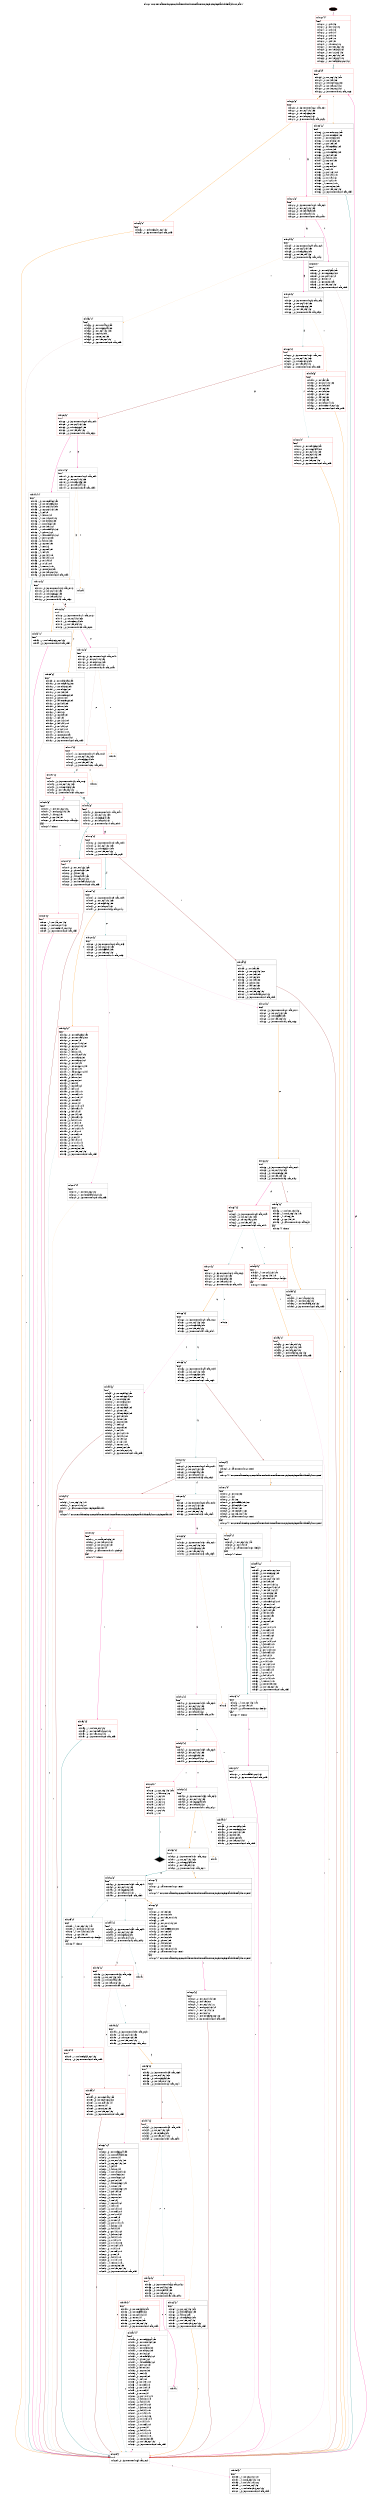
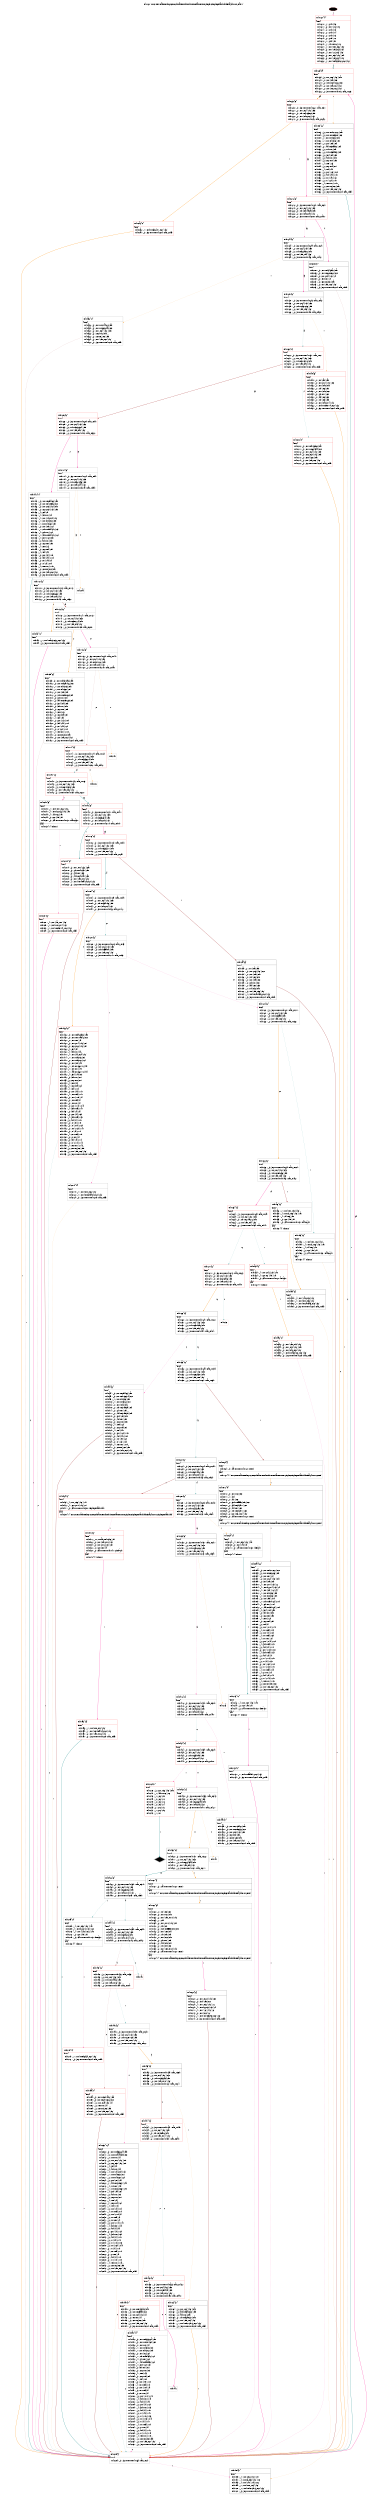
node "0x401bd6 [23]": added
edge "0x401988 [28]" -> "0x401c2c [52]": now "0x401c27 [5]" -> "0x401c2c [52]"
